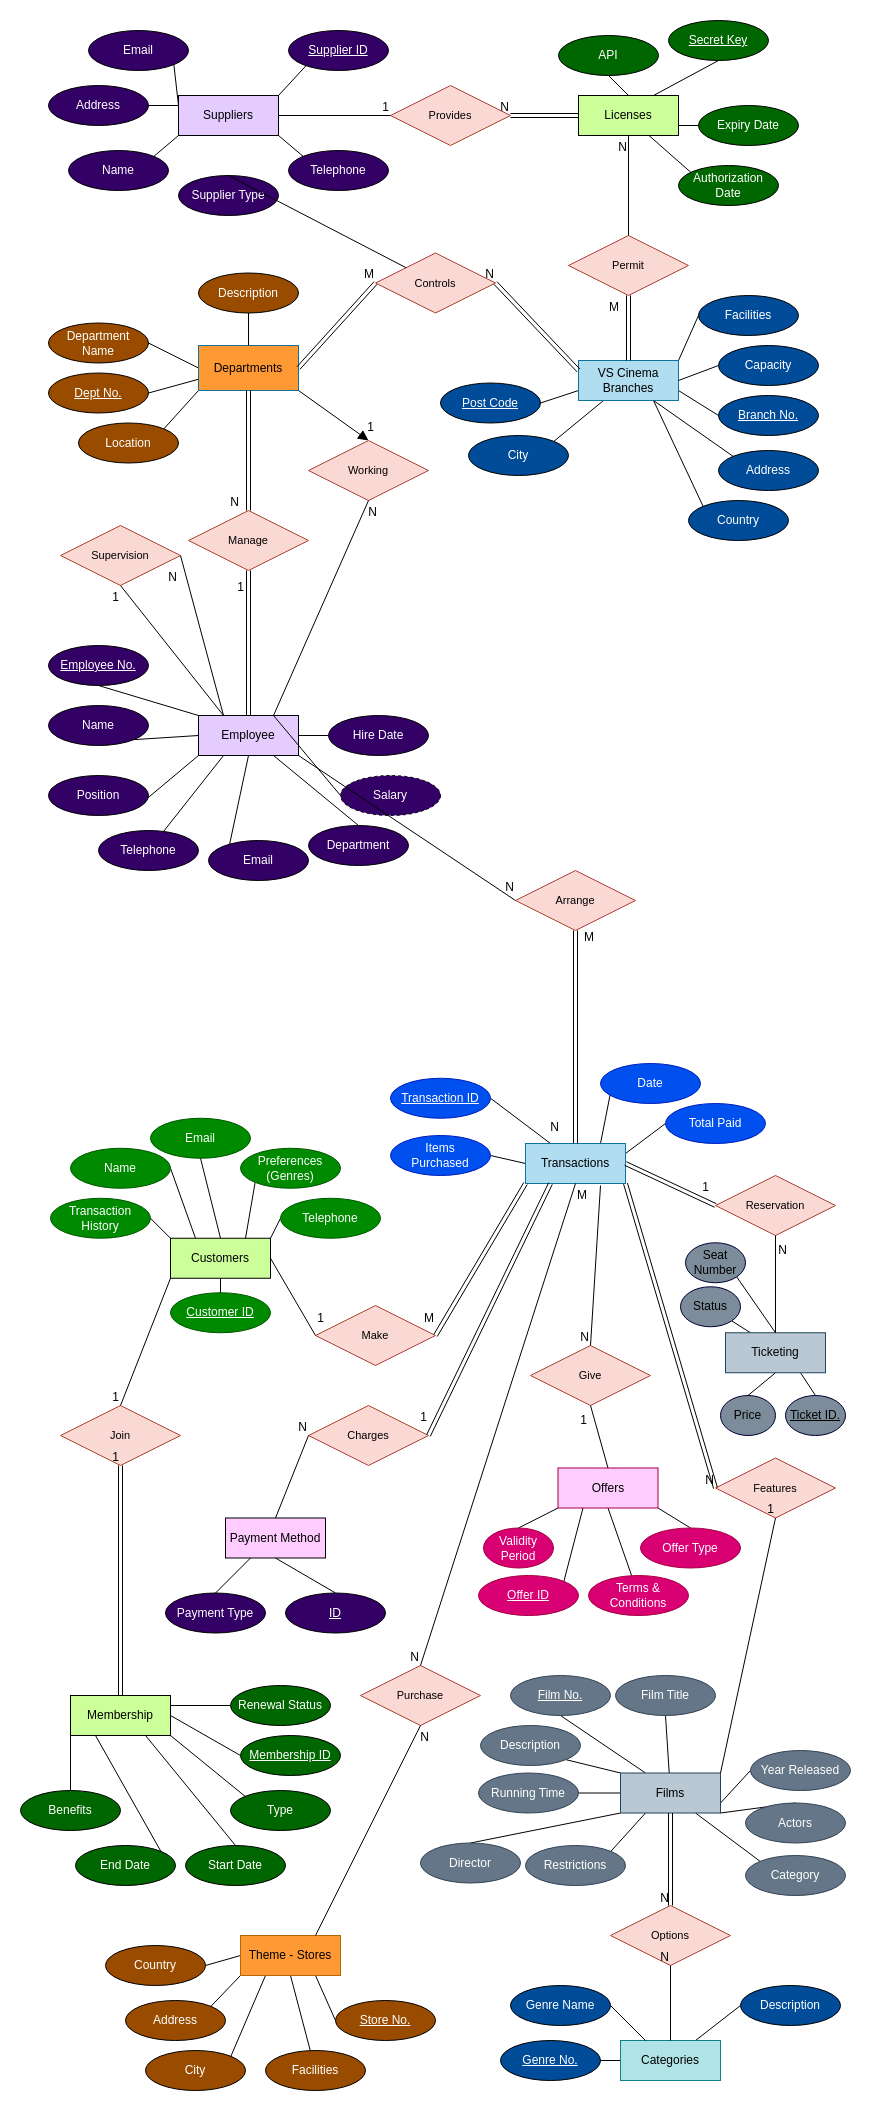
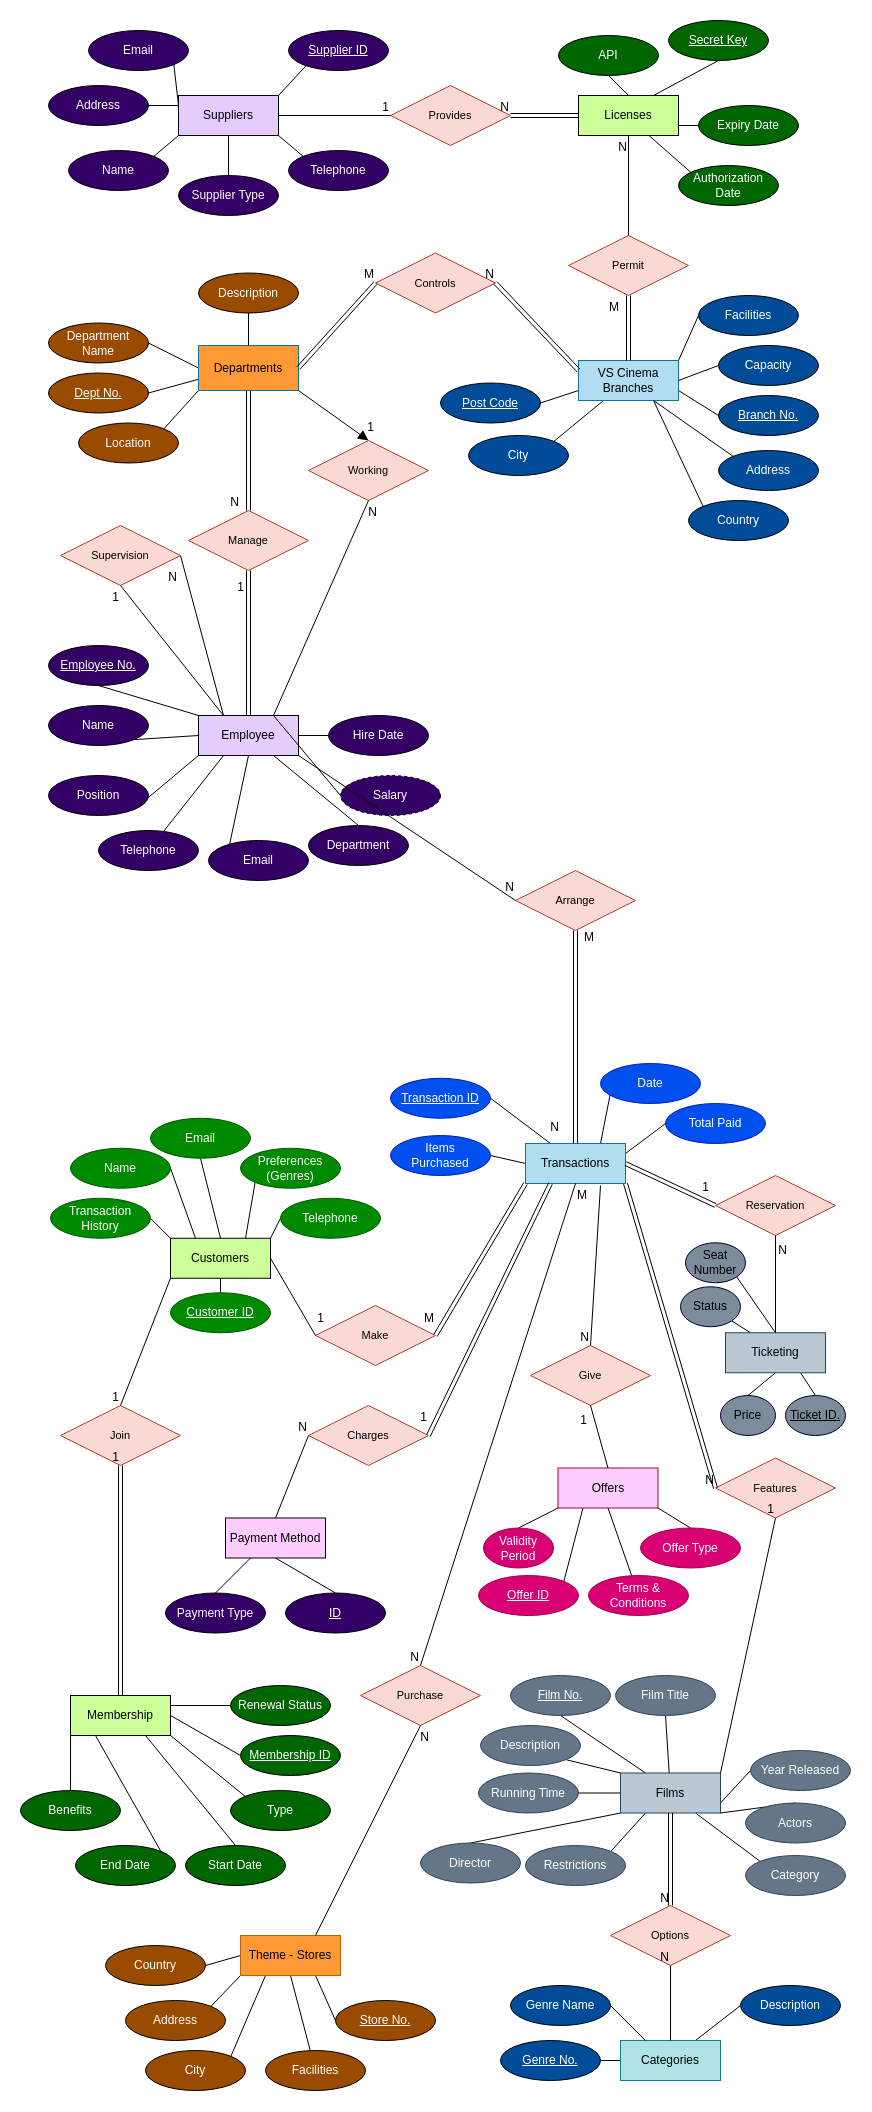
edge "Supplier Type" -- "Controls": now "Supplier Type" -- "Suppliers"
